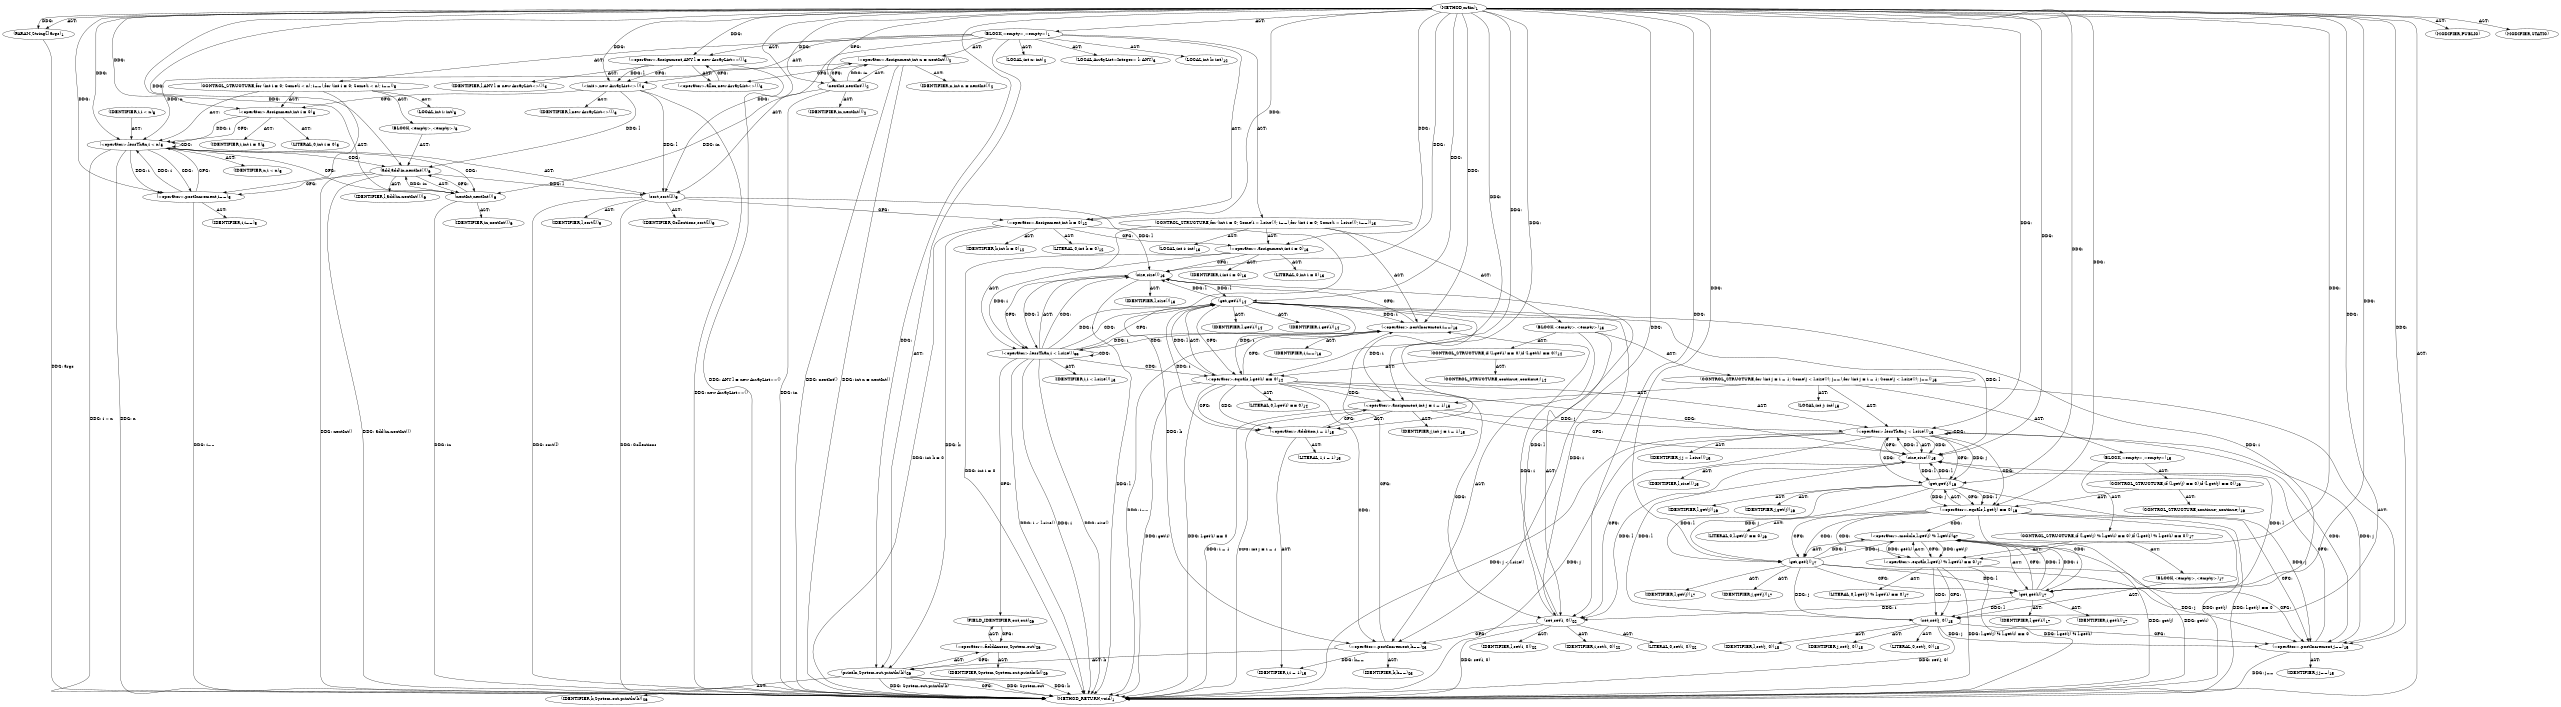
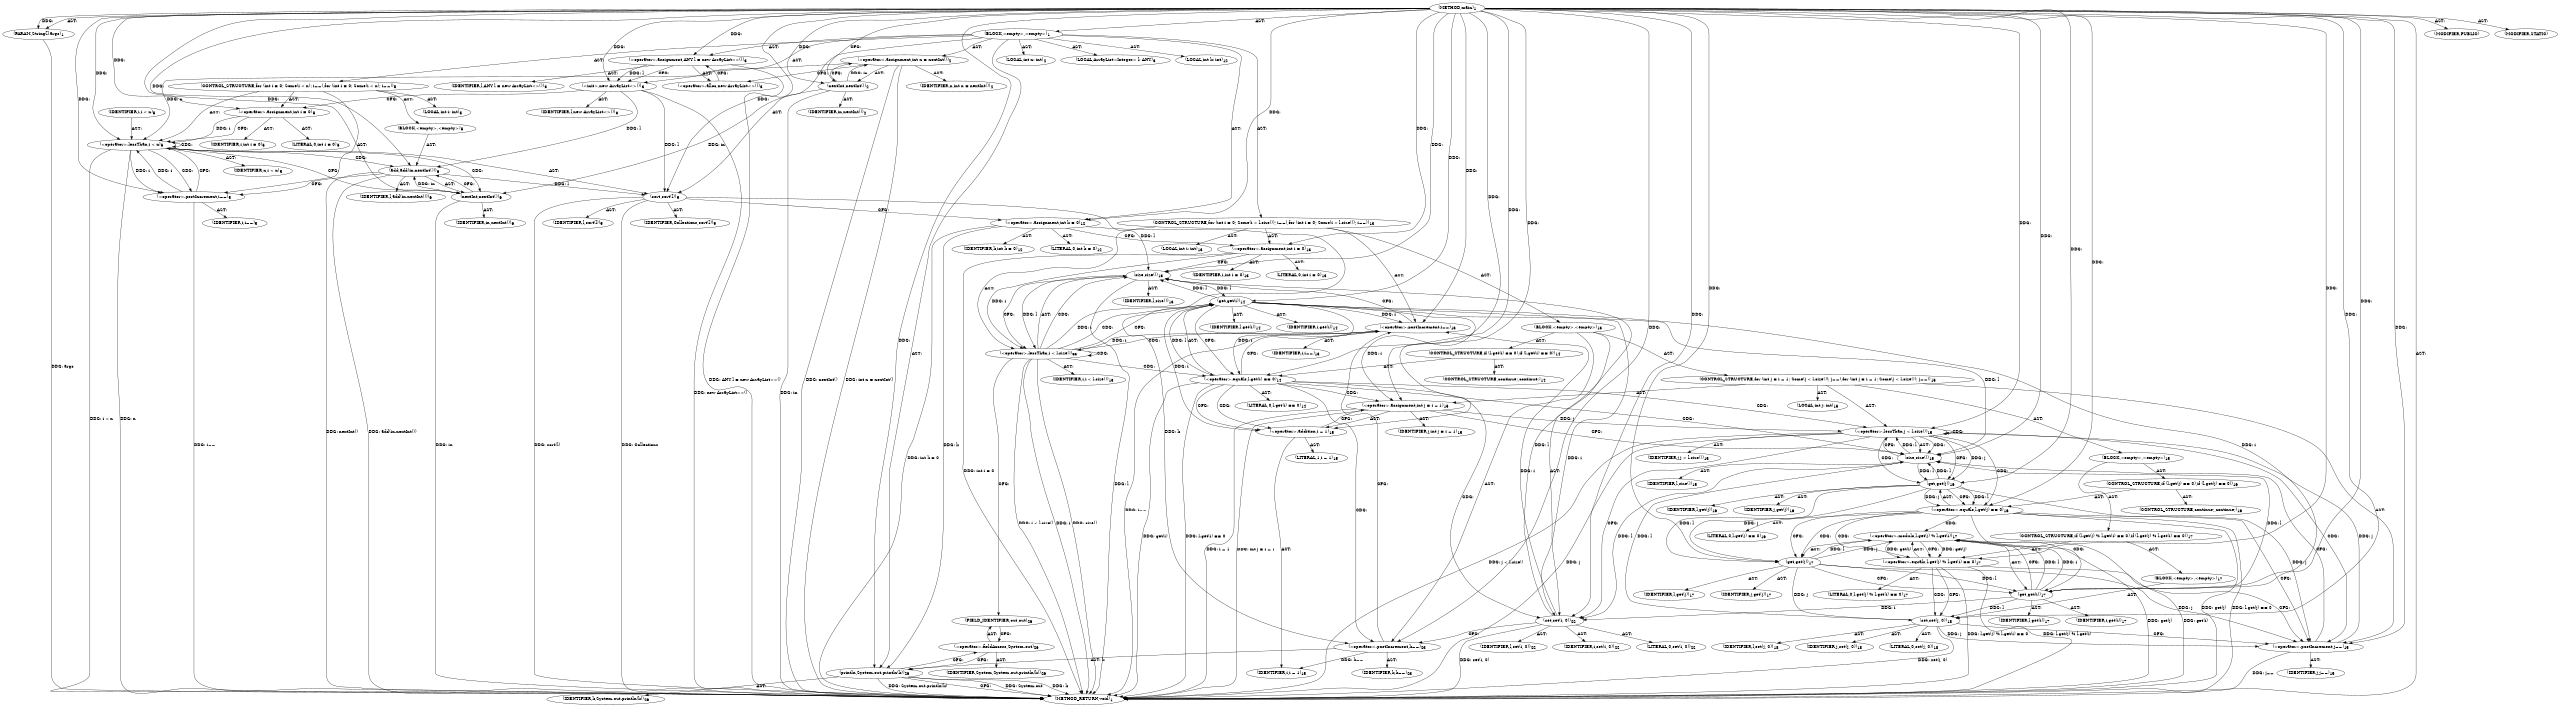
edge "(<operator>.equals,l.get(i) == 0)" -> "(<operator>.lessThan,j < l.size())": label "AST: " -> "CDG: "
node "(<operator>.modulo,l.get(j) % l.get(i))": text "97" -> "17"
edge "(println,System.out.println(k))" -> "(<operator>.fieldAccess,System.out)": label "AST: " -> "CFG: "
